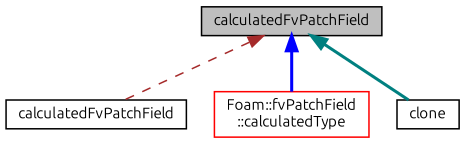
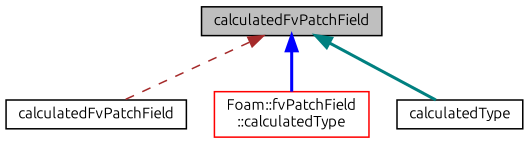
node "clone": label "clone" -> "calculatedType"
